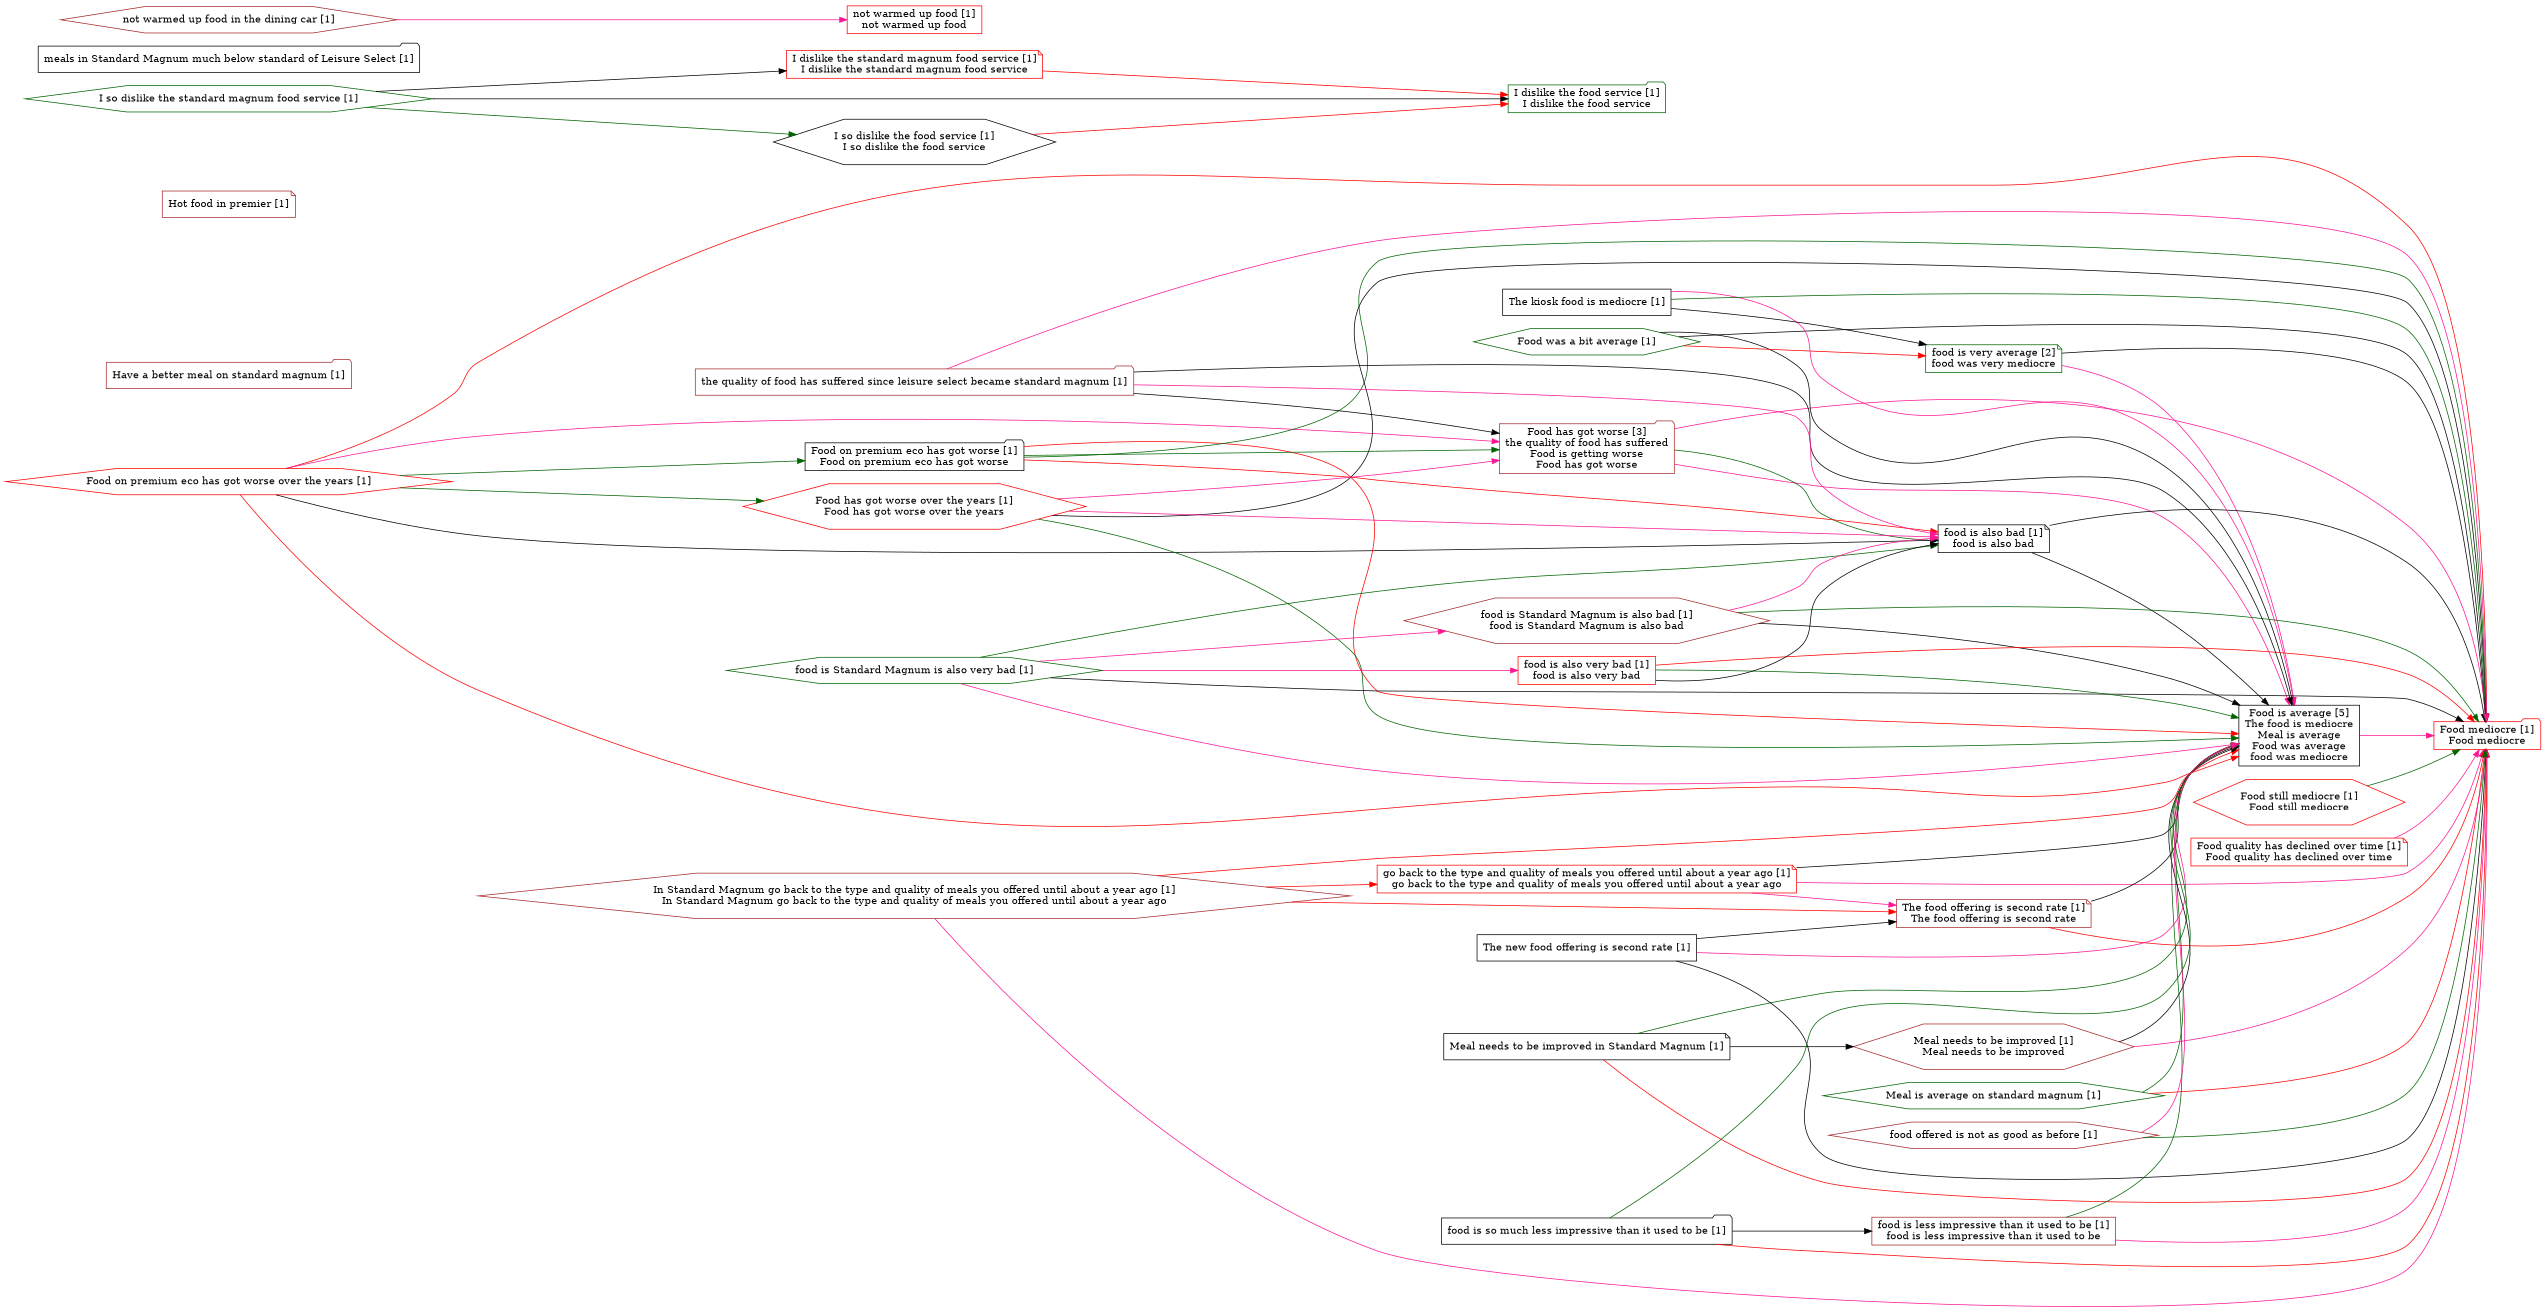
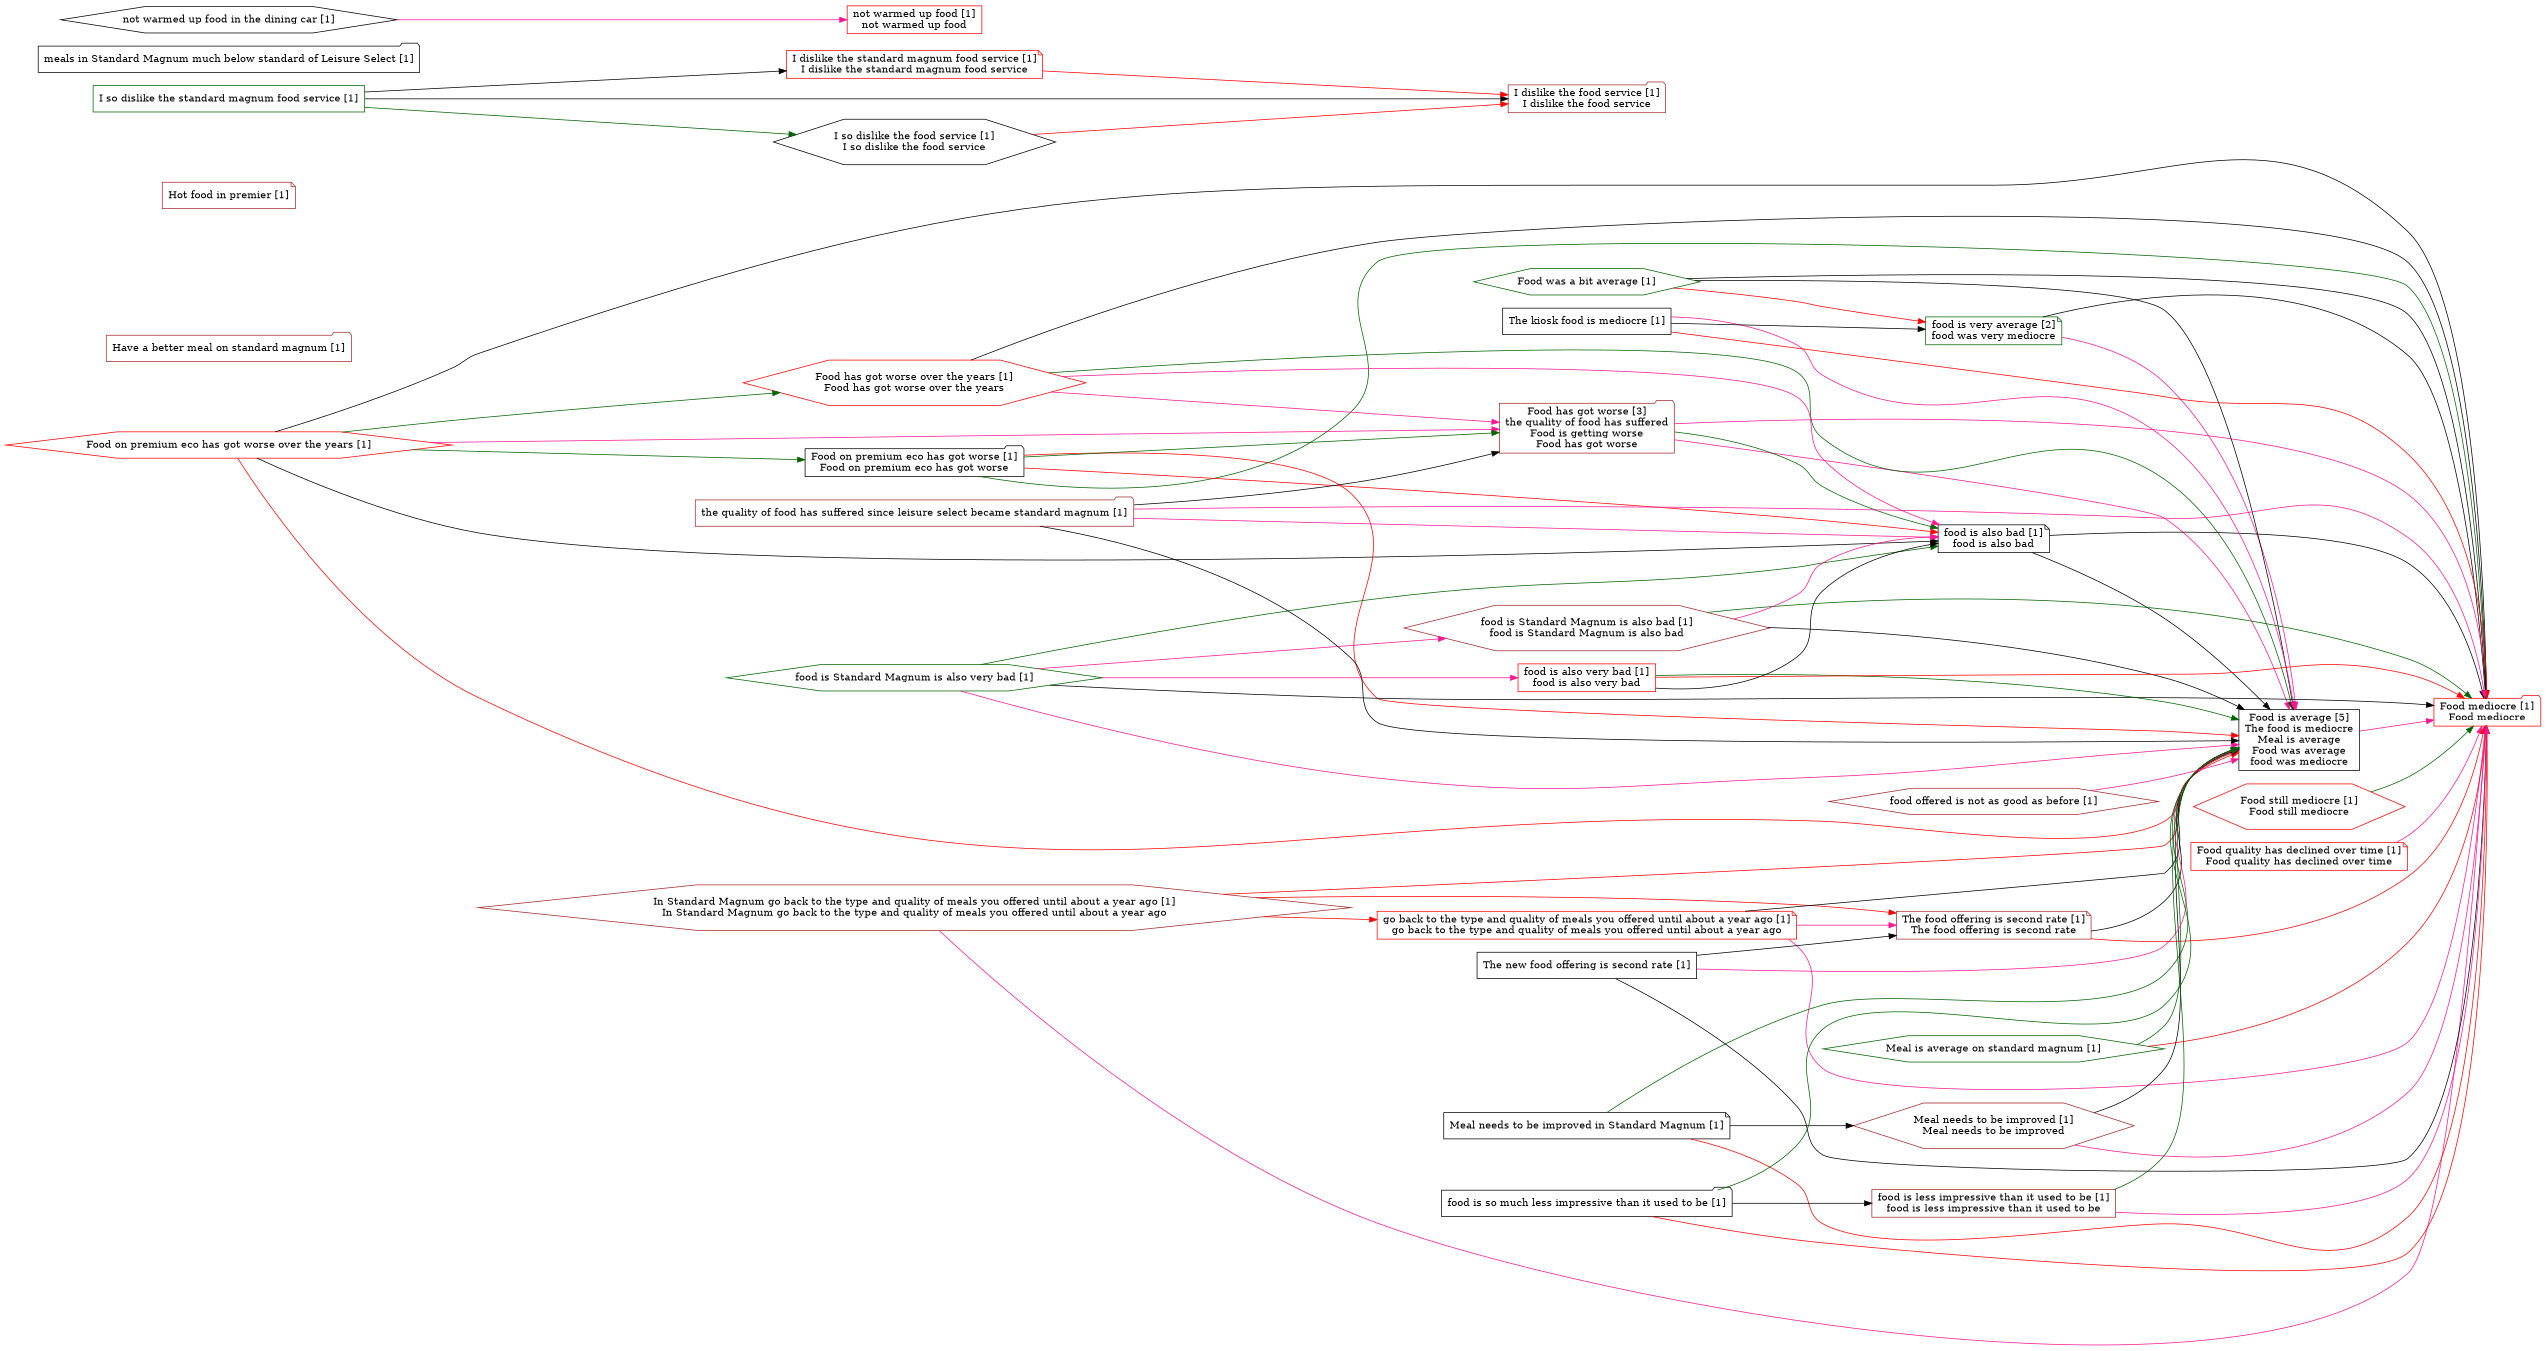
node "not warmed up food in the dining car [1]": color brown -> black
node "I so dislike the standard magnum food service [1]": shape hexagon -> box
node "I dislike the food service [1] I dislike the food service": color darkgreen -> brown
edge "Food on premium eco has got worse over the years [1]" -> "Food mediocre [1] Food mediocre": color red -> black
edge "The kiosk food is mediocre [1]" -> "Food mediocre [1] Food mediocre": color darkgreen -> red
edge "food offered is not as good as before [1]" -> "Food mediocre [1] Food mediocre": removed
